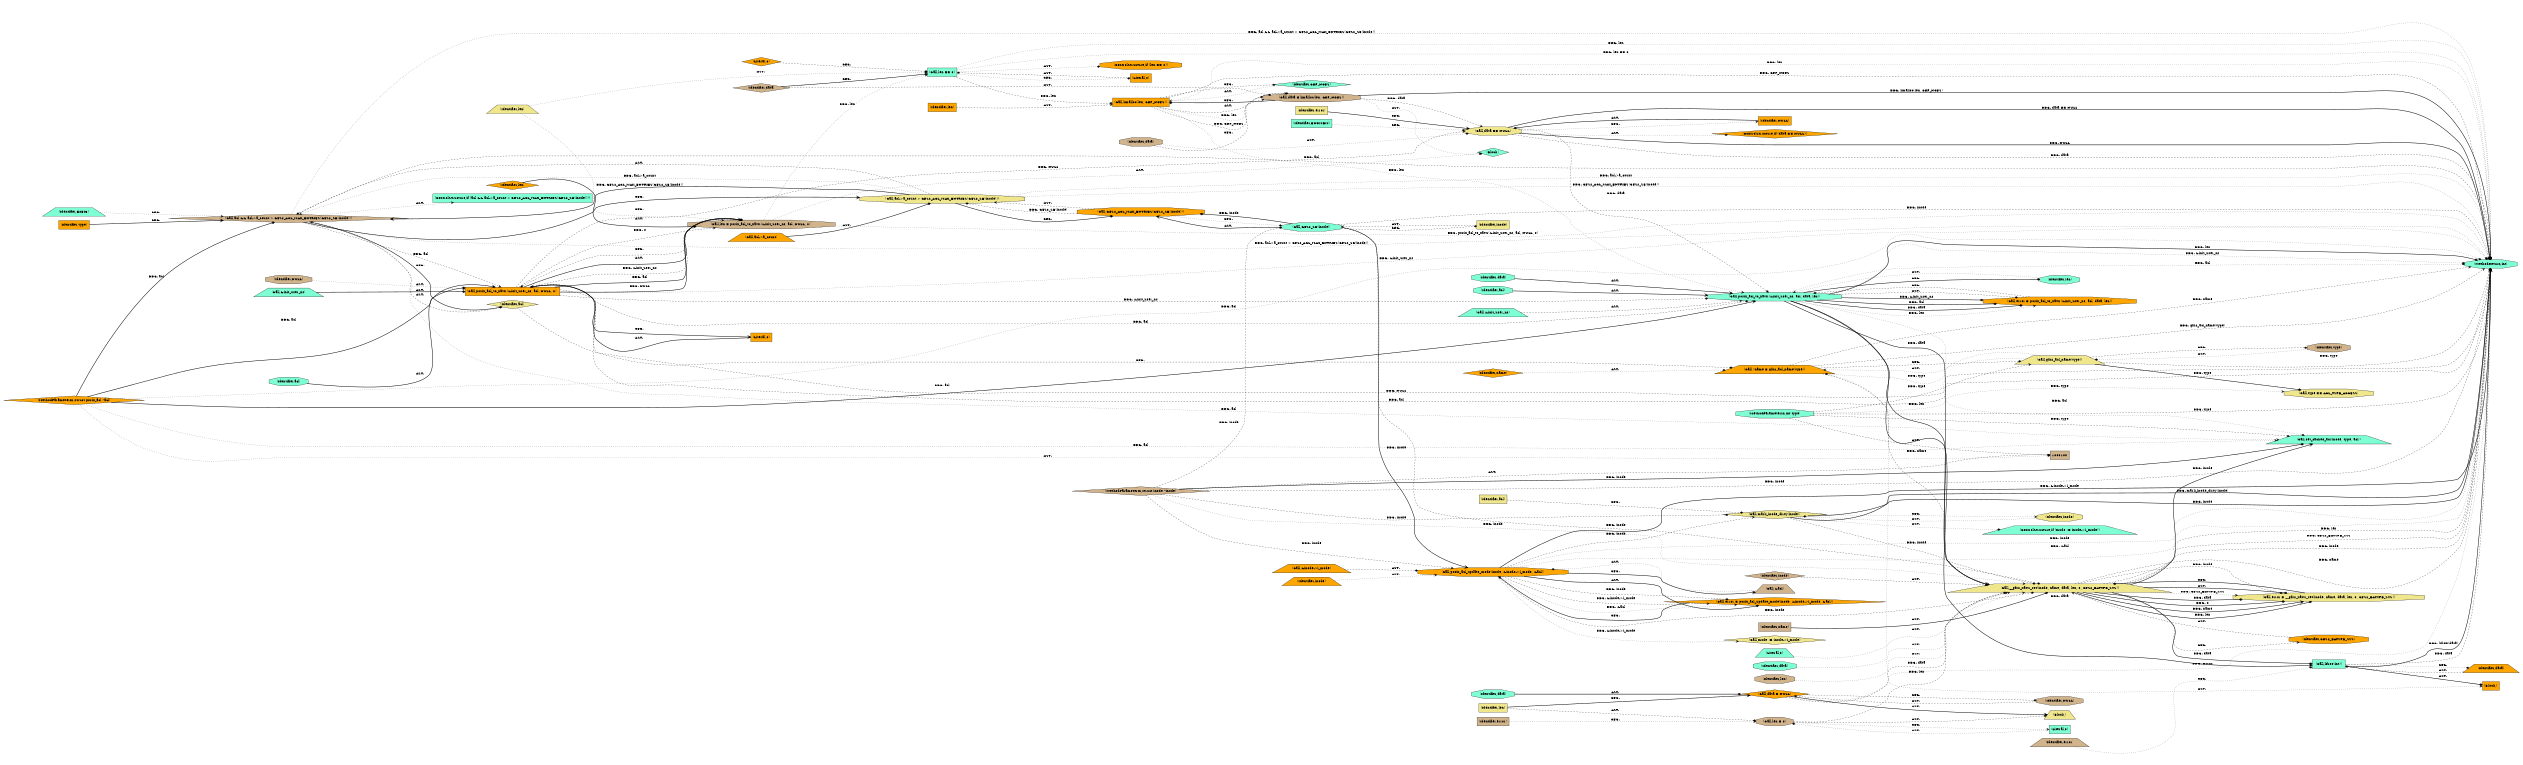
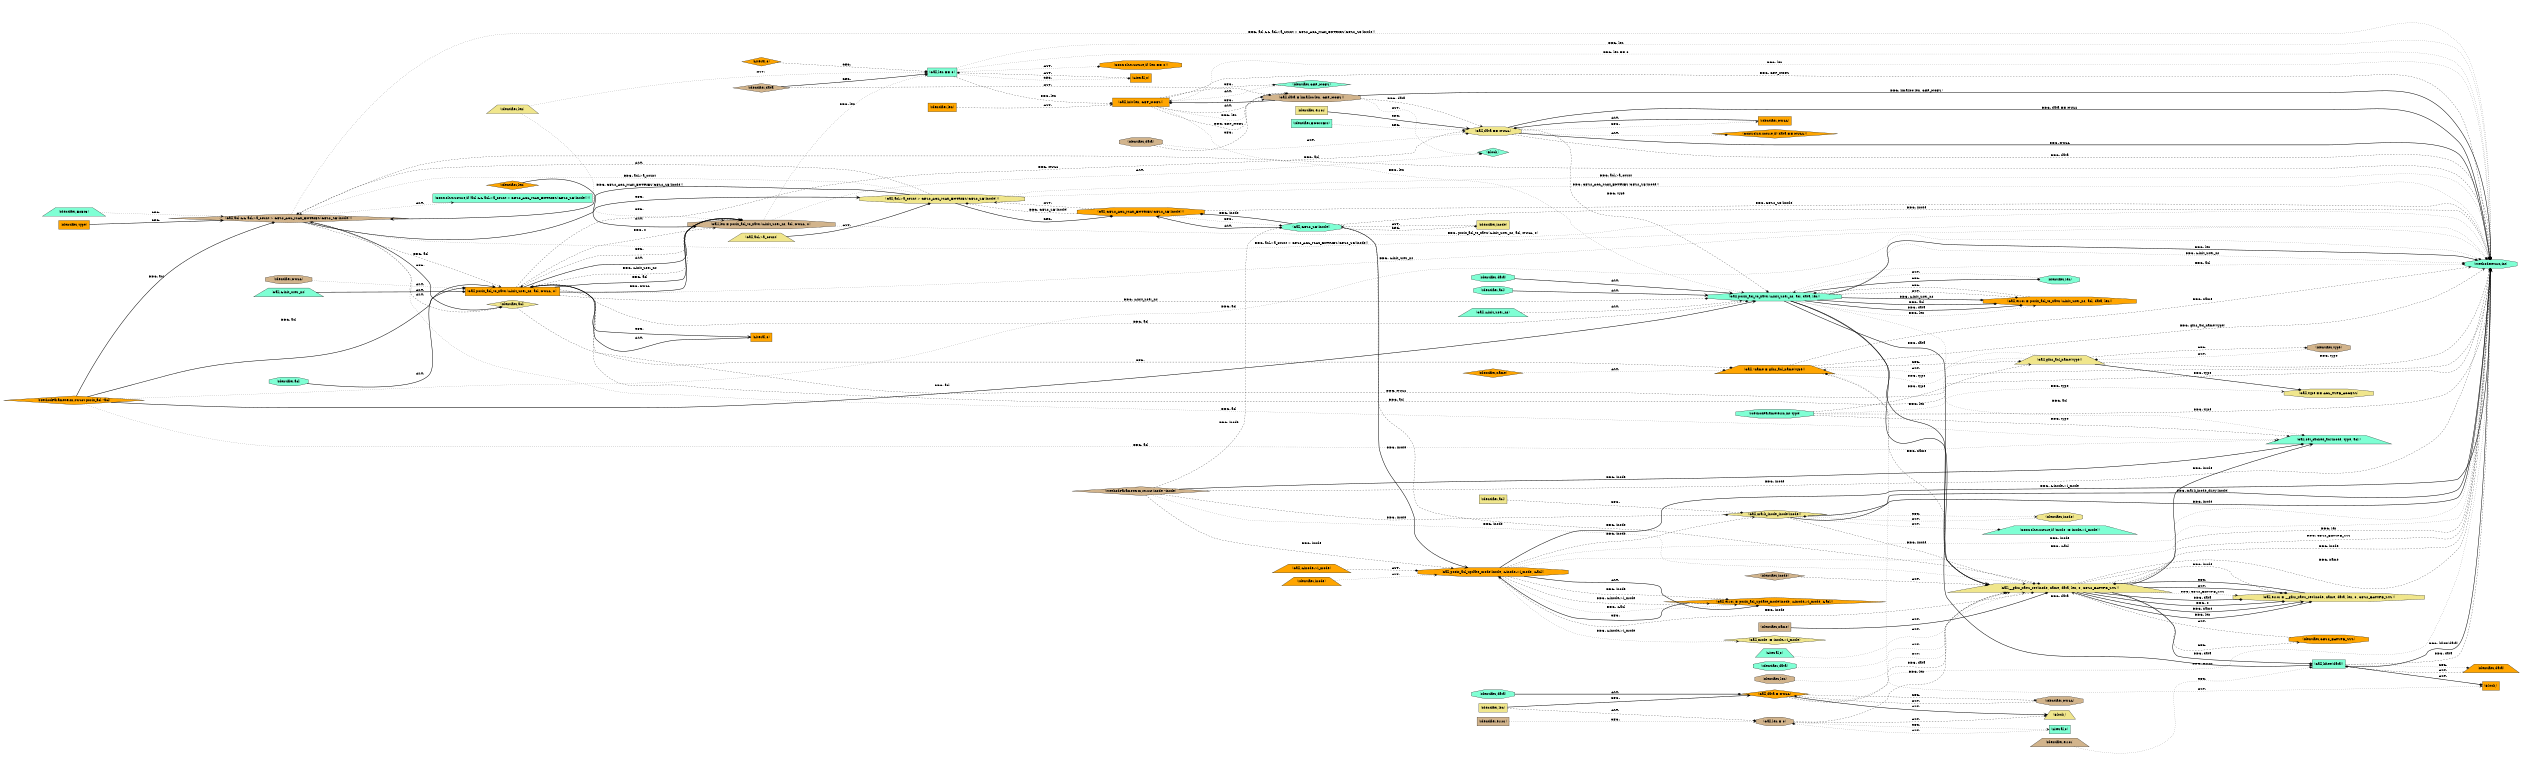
node "(Call,kmalloc(len, GFP_NOFS))": label "(Call,kmalloc(len, GFP_NOFS))" -> "(Call,init(len, GFP_NOFS))"
edge "(Call,data == NULL)" -> "(Call,posix_acl_to_xattr(&init_user_ns, acl, data, len))": label "DDG: data" -> "DDG: type"
edge "(Call,GFS2_ACL_MAX_ENTRIES(GFS2_SB(inode)))" -> "(MethodReturn,int)": added, label "DDG: GFS2_SB(inode)"
node "(Call,acl->a_count)": fillcolor orange -> khaki
node "1000100": removed
node "(Call,mark_inode_dirty(inode))": label "(Call,mark_inode_dirty(inode))" -> "(Call,mark_inode_inode(inode))"
node "(Call,&acl)": removed
node "(Call,kfree(int))": label "(Call,kfree(int))" -> "(Call,kfree(data))"
